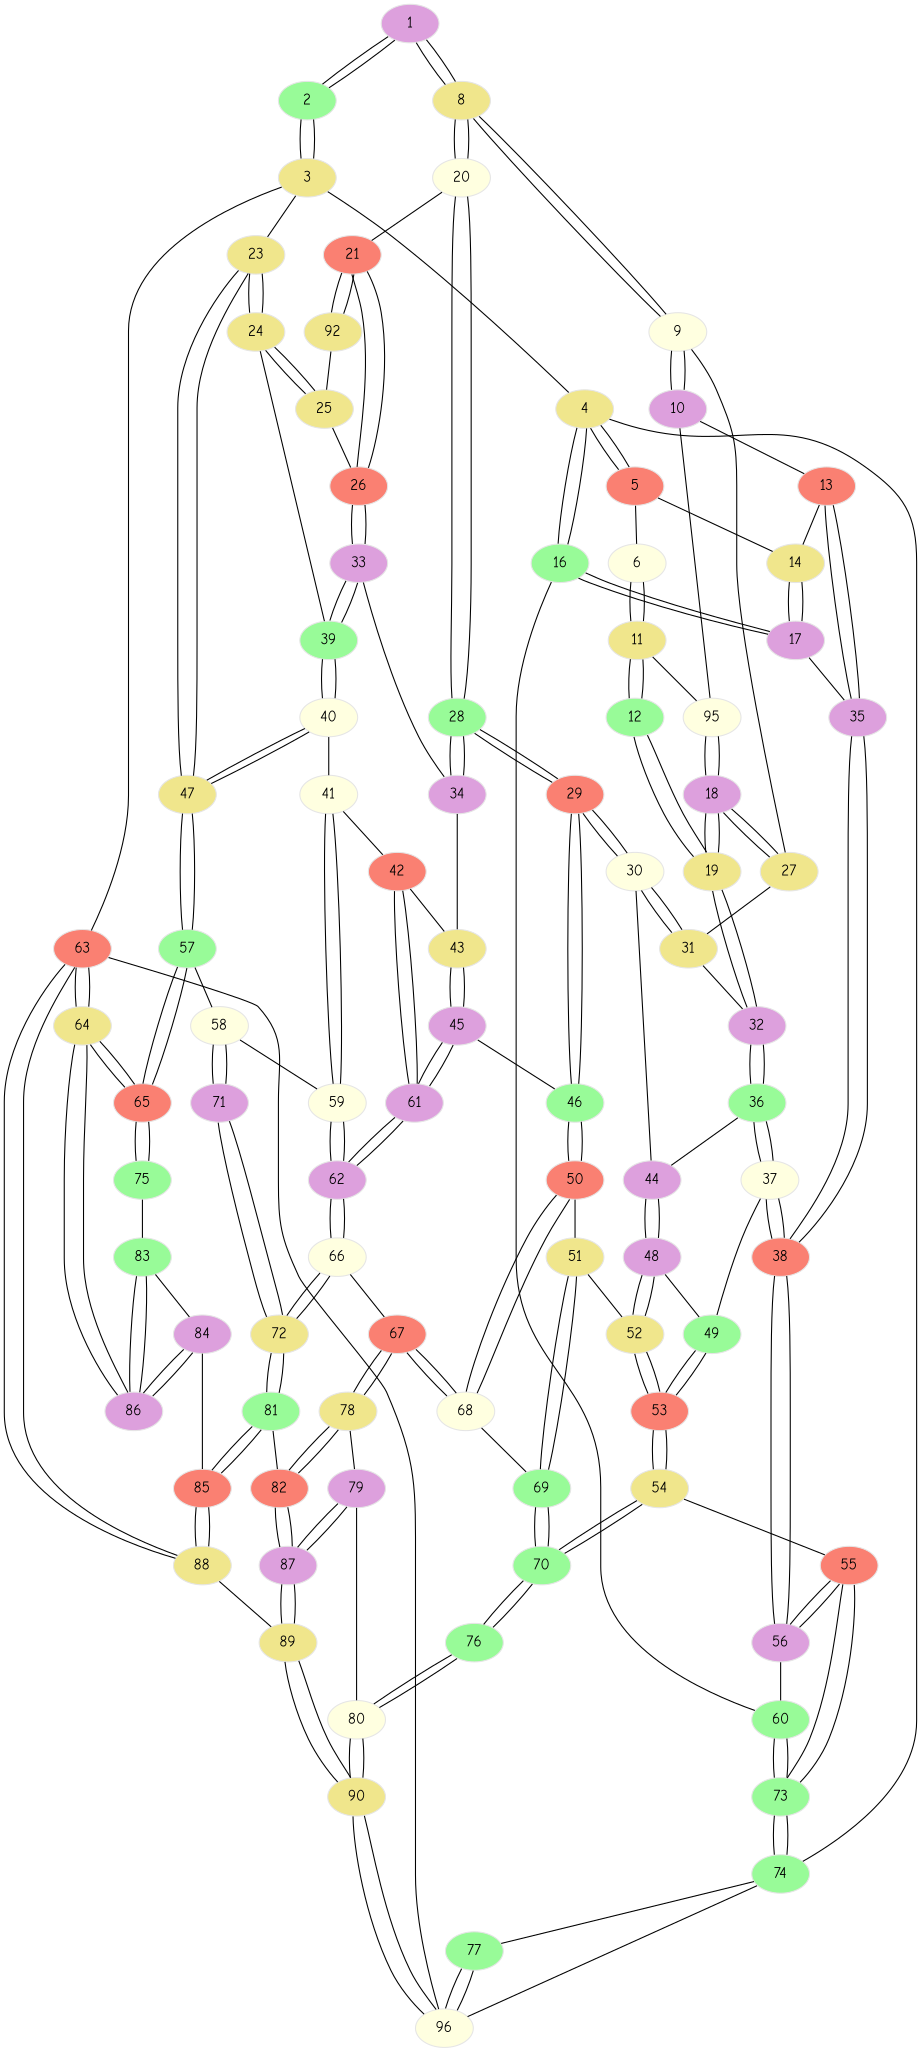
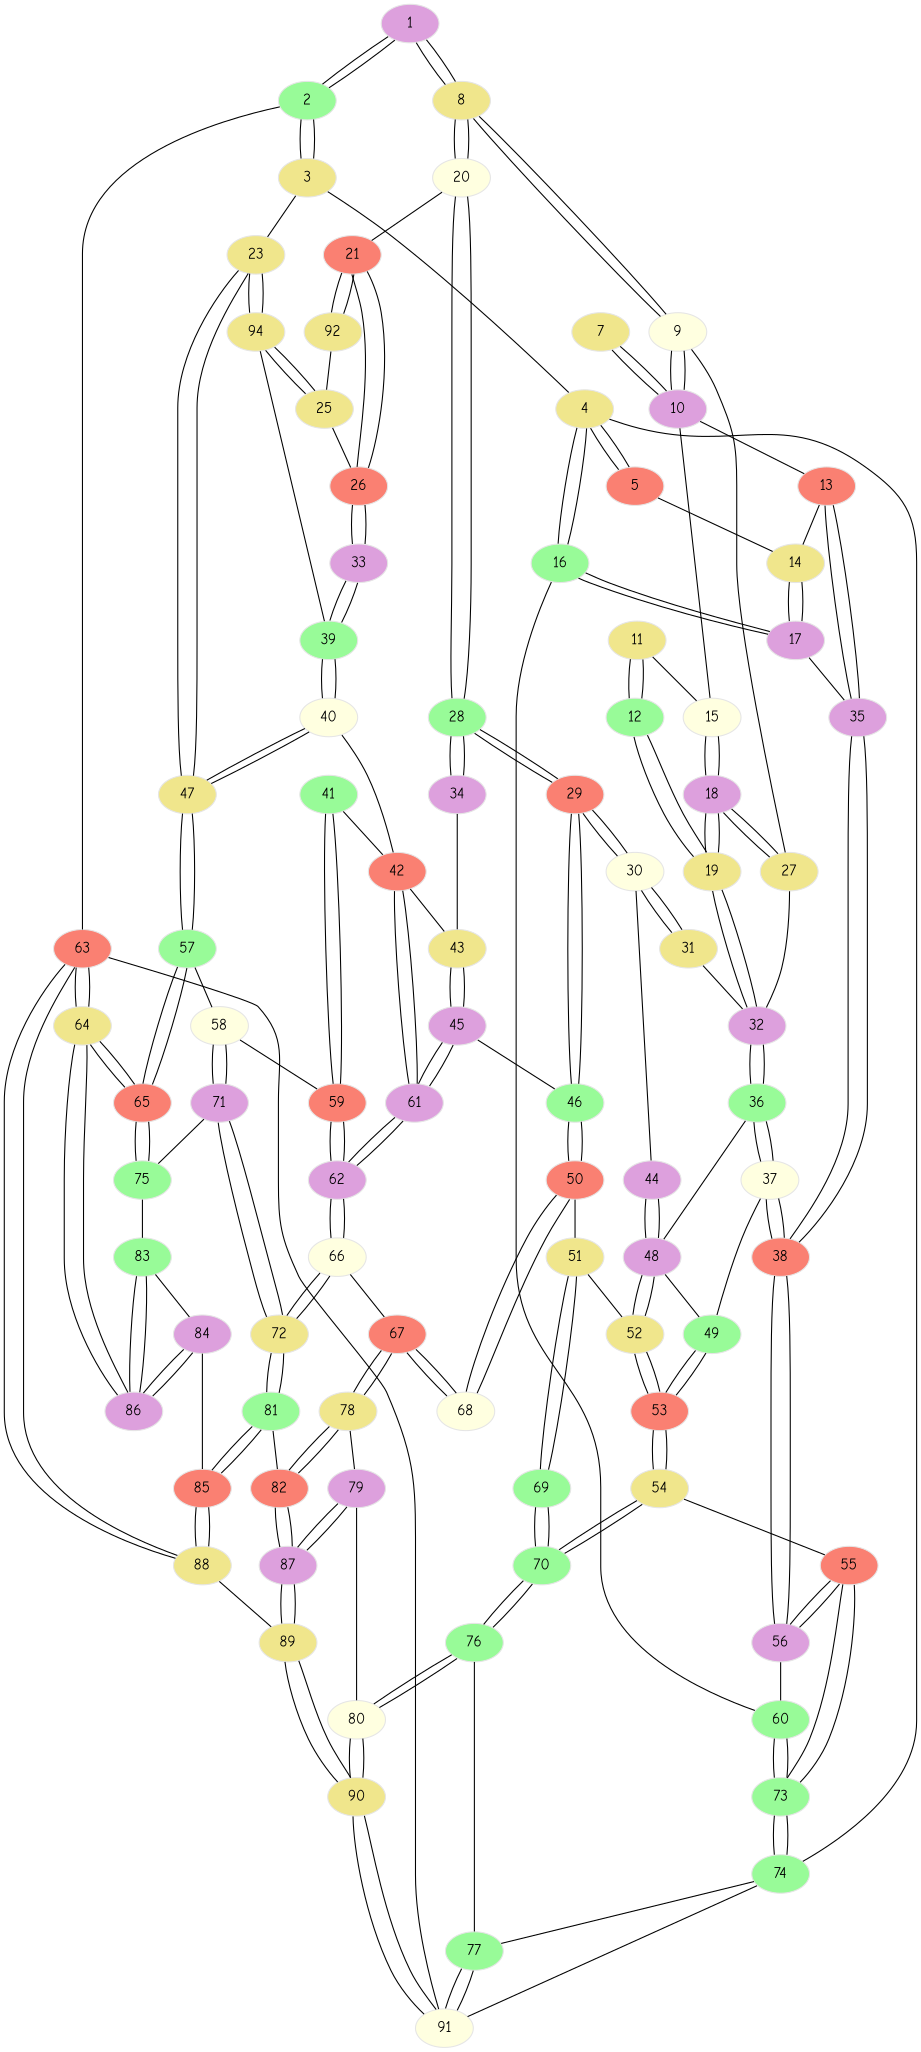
node "24": label "24" -> "94"
node "7": added
edge "3" -- "63": now "2" -- "63"
node "6": removed
edge "33" -- "34": removed
node "95": label "95" -> "15"
edge "40" -- "41": now "40" -- "42"
node "41": fillcolor lightyellow -> palegreen
edge "27" -- "31": now "27" -- "32"
node "59": fillcolor lightyellow -> salmon
edge "71" -- "75": added
edge "36" -- "44": now "36" -- "48"
edge "68" -- "69": removed
edge "76" -- "77": added
node "96": label "96" -> "91"
